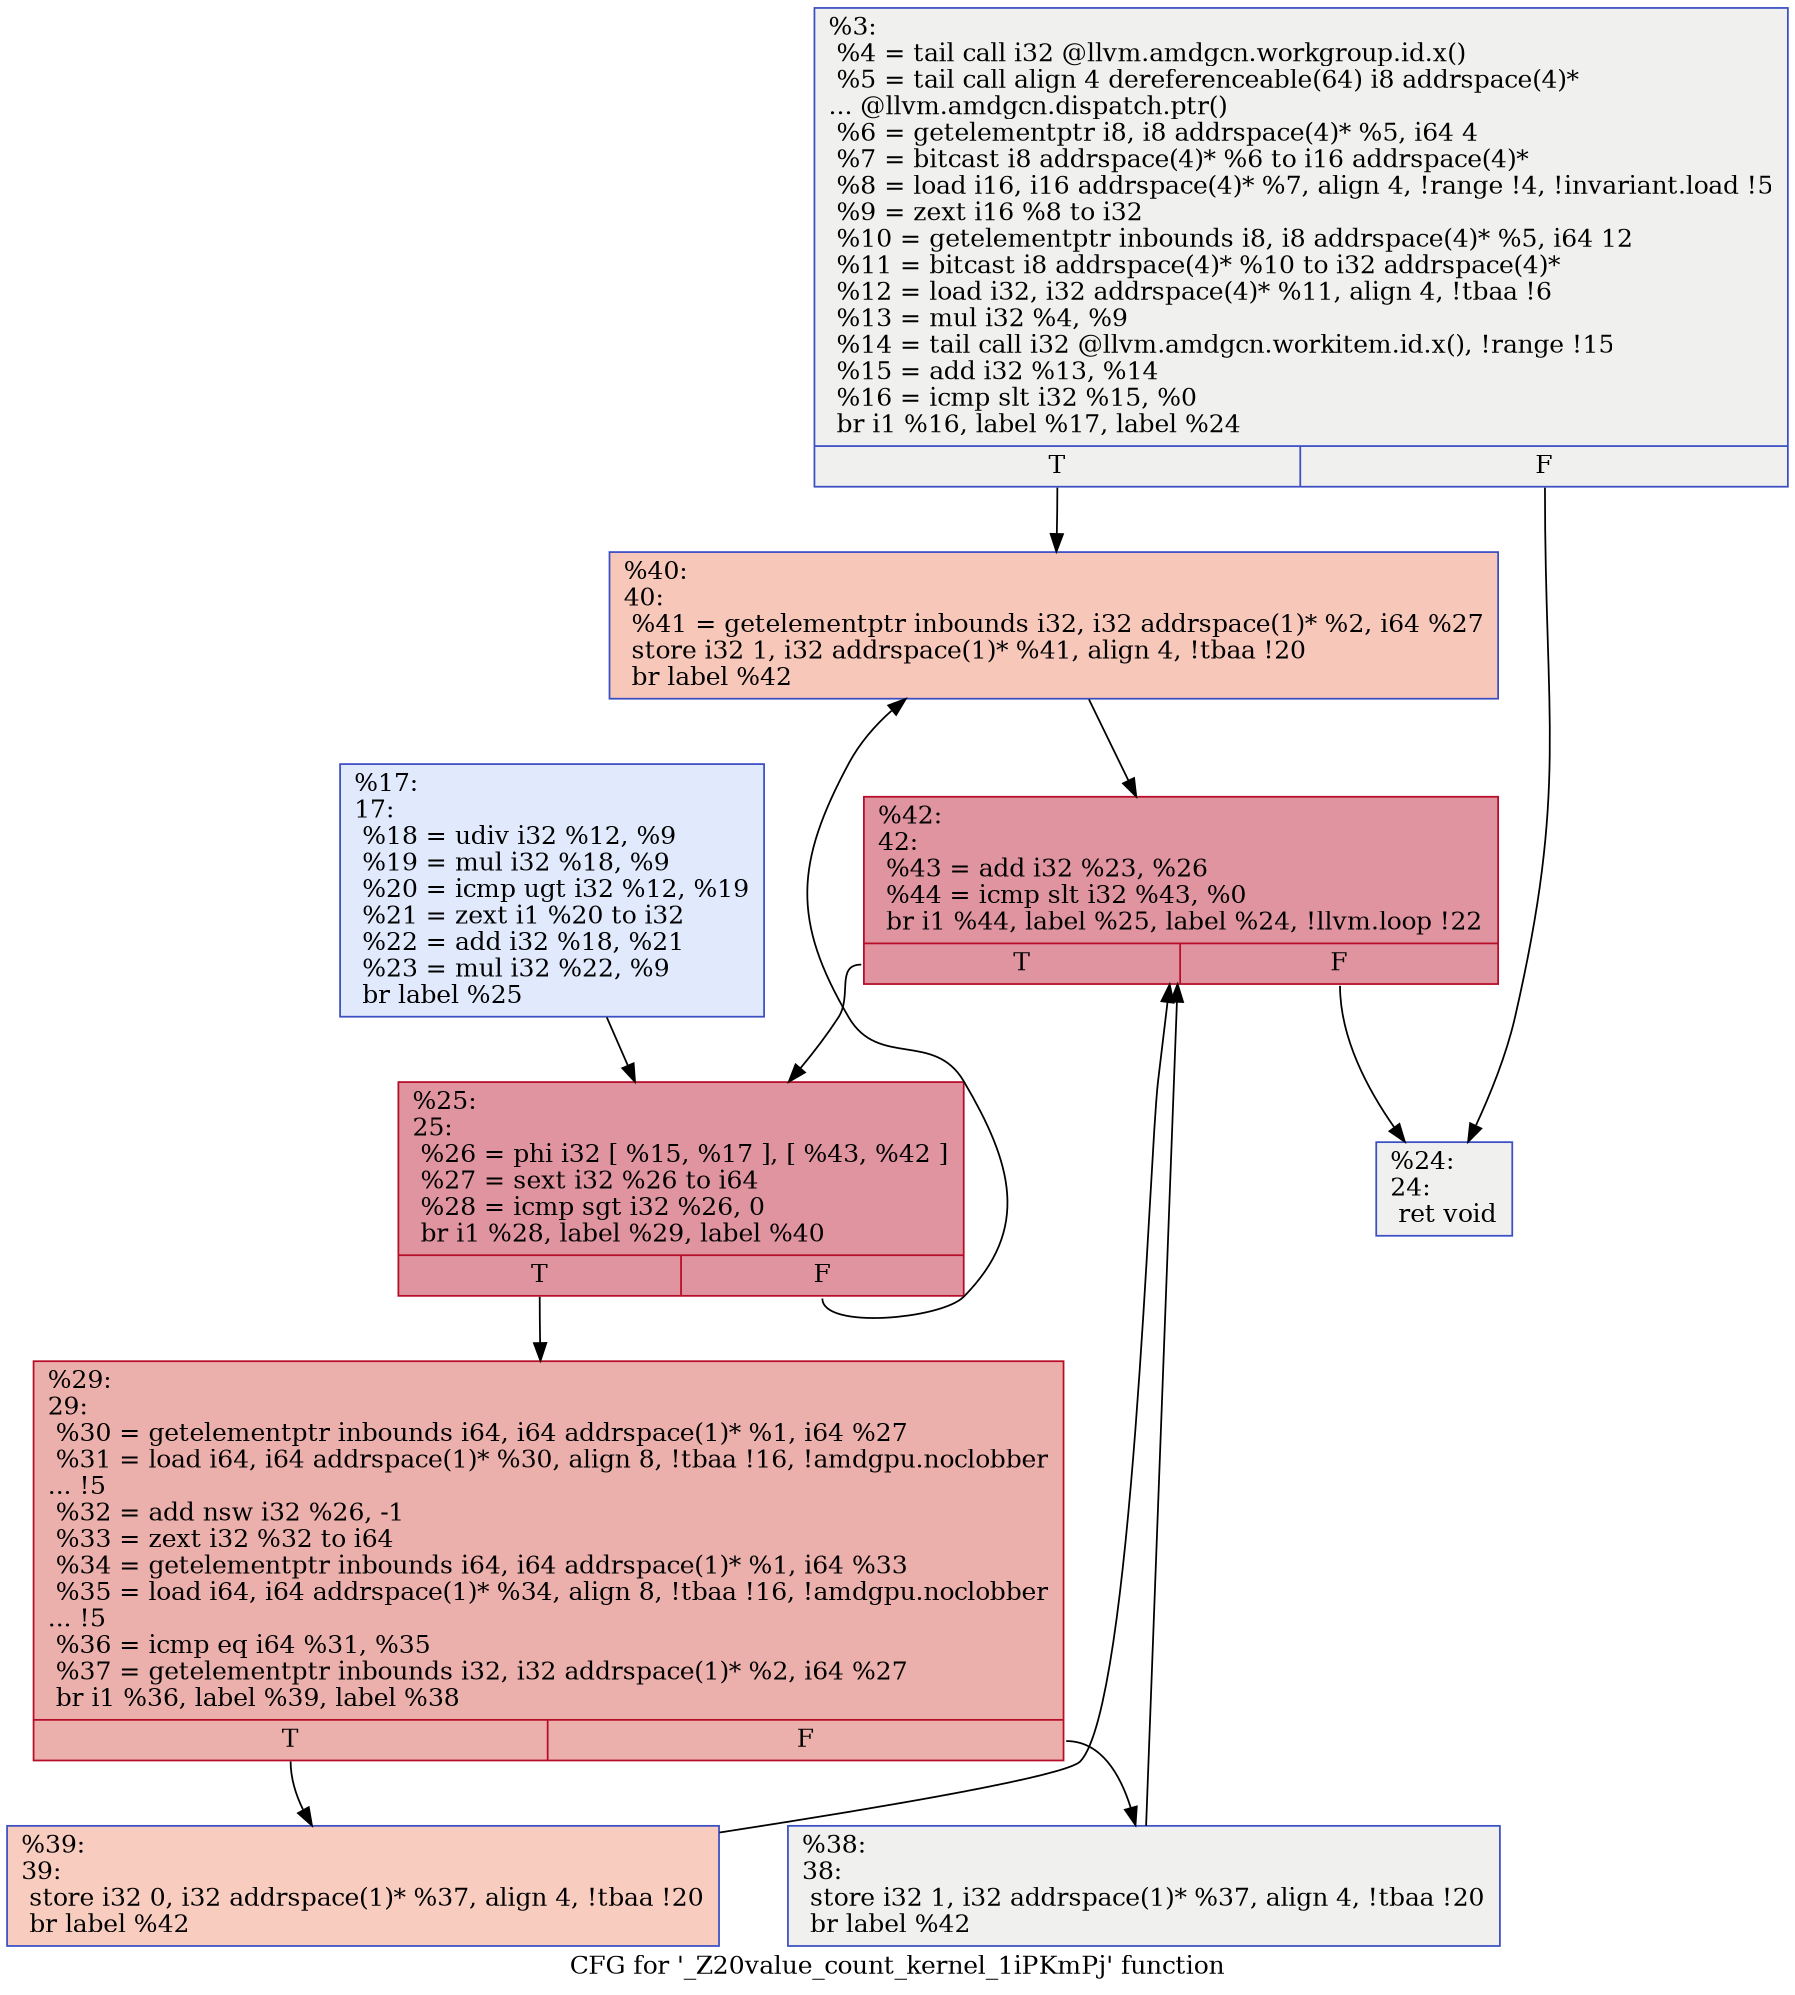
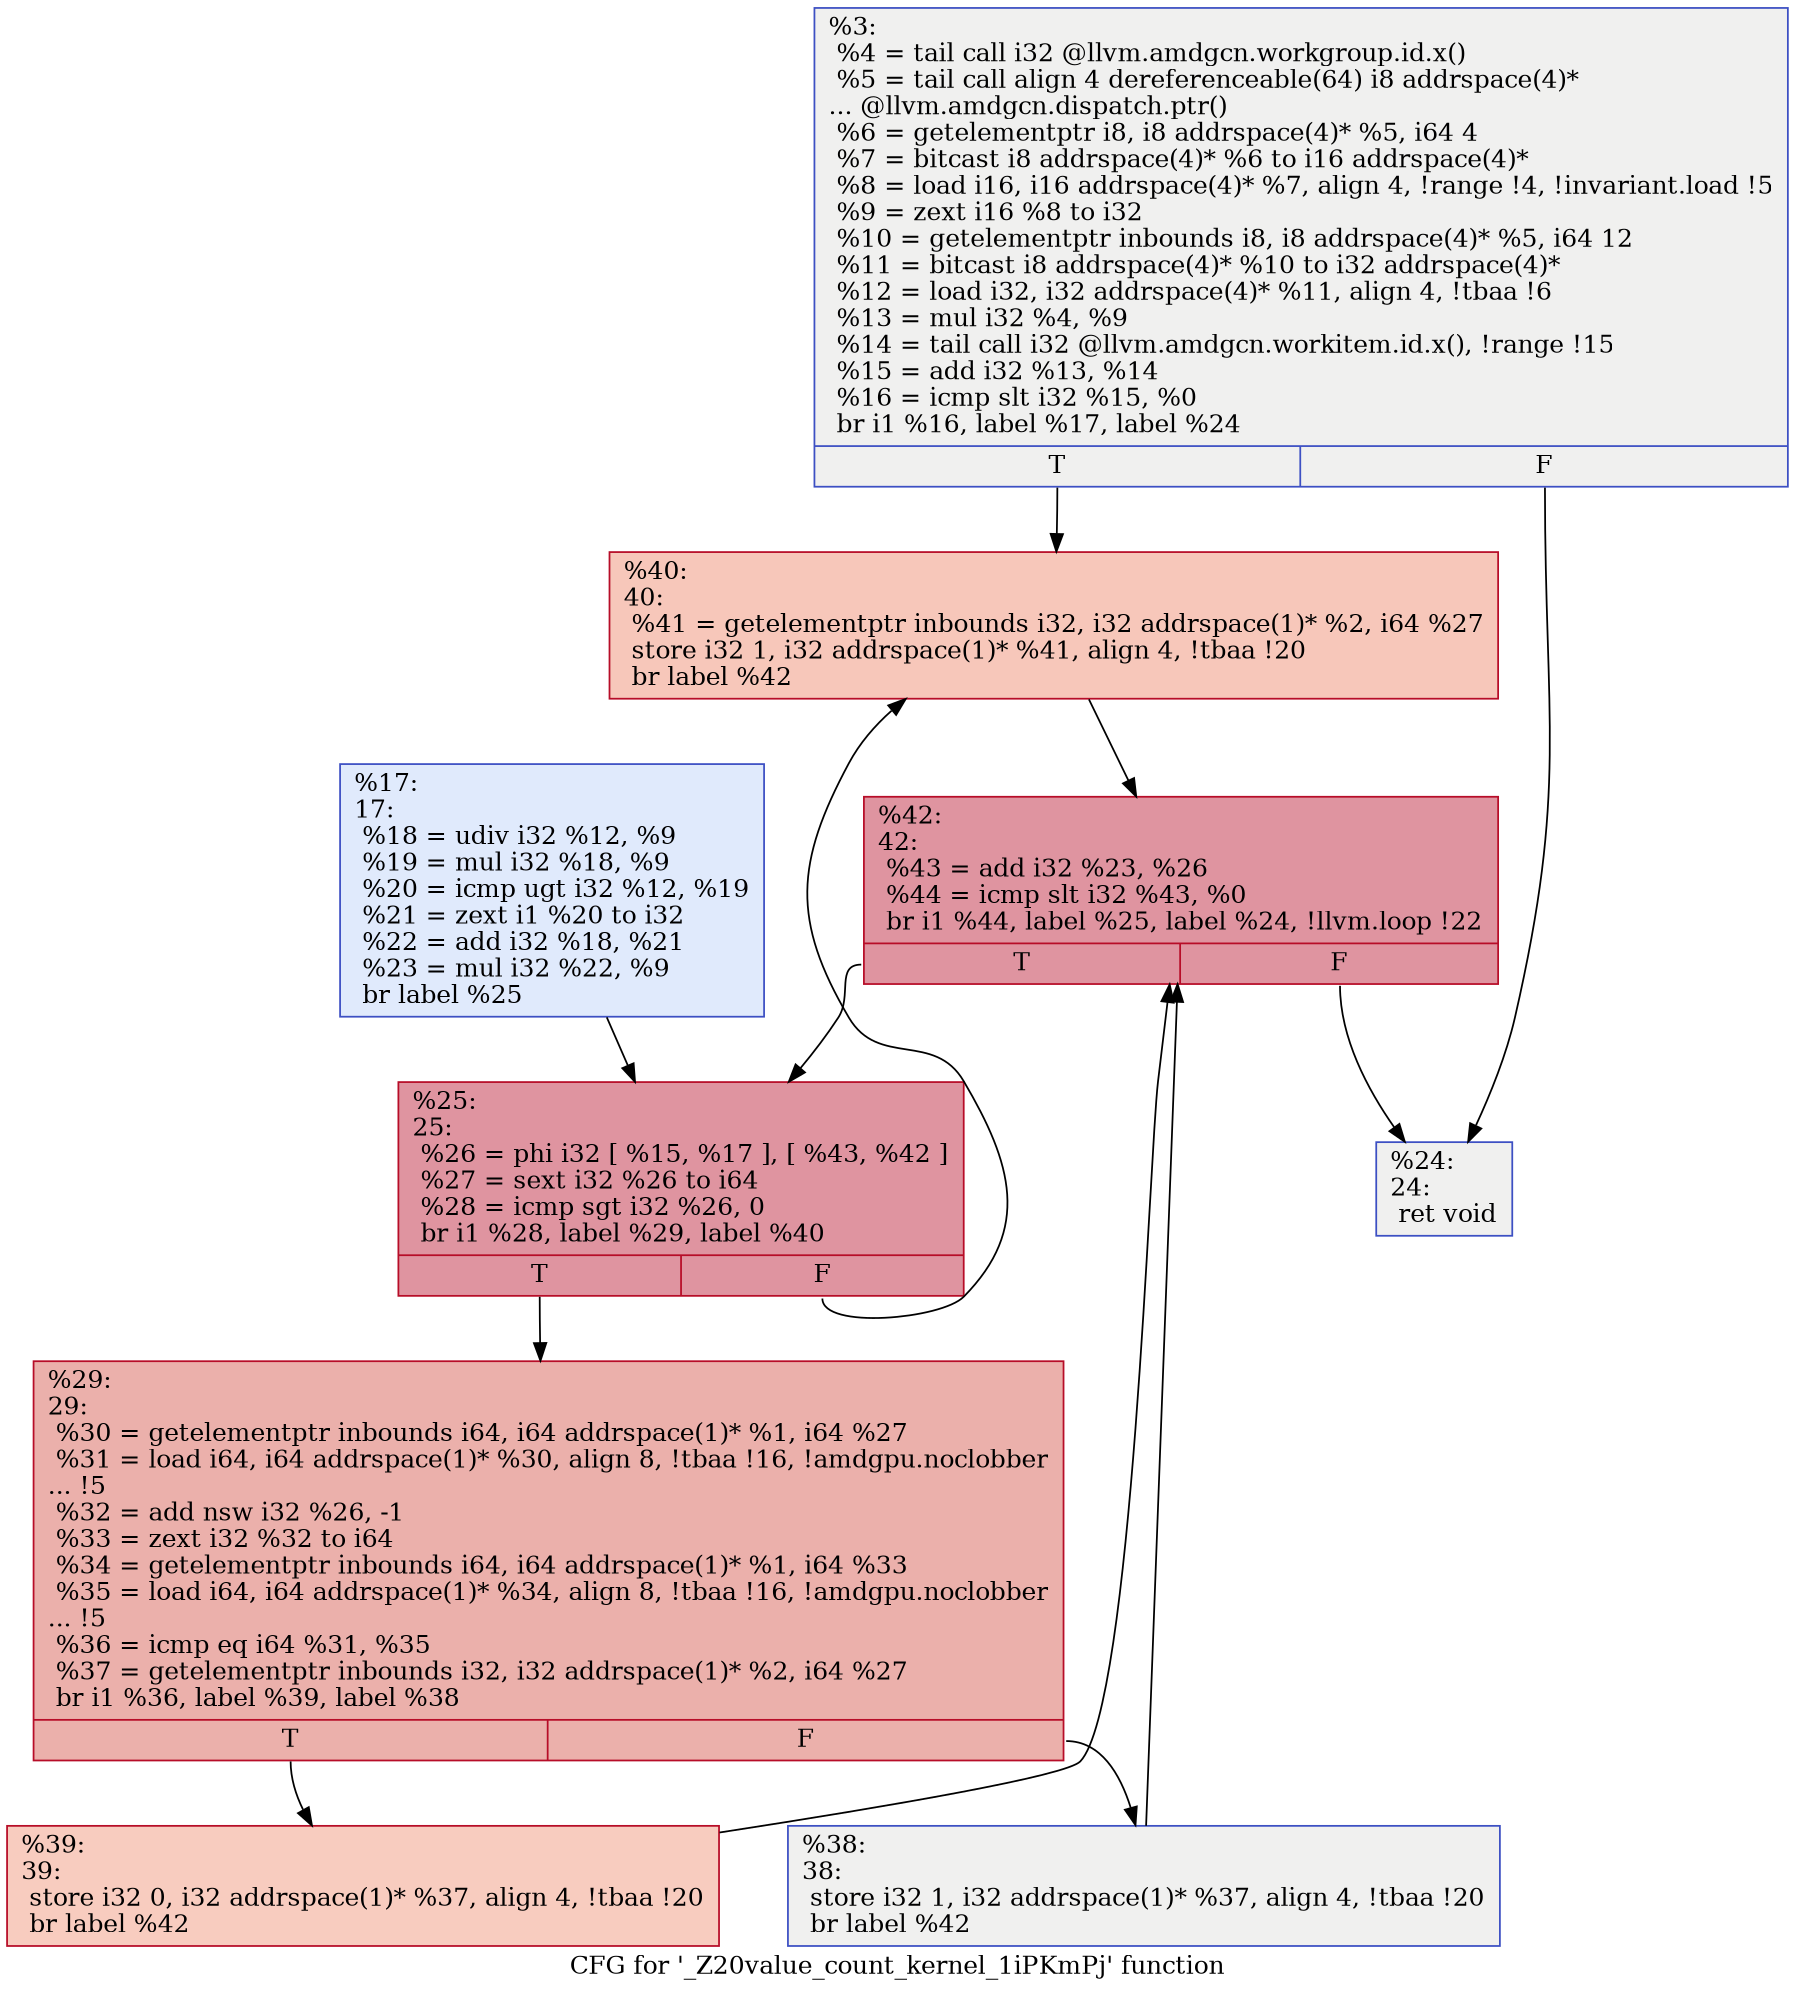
node "%40:": color #3d50c3ff -> #b70d28ff
node "%39:": color #3d50c3ff -> #b70d28ff
